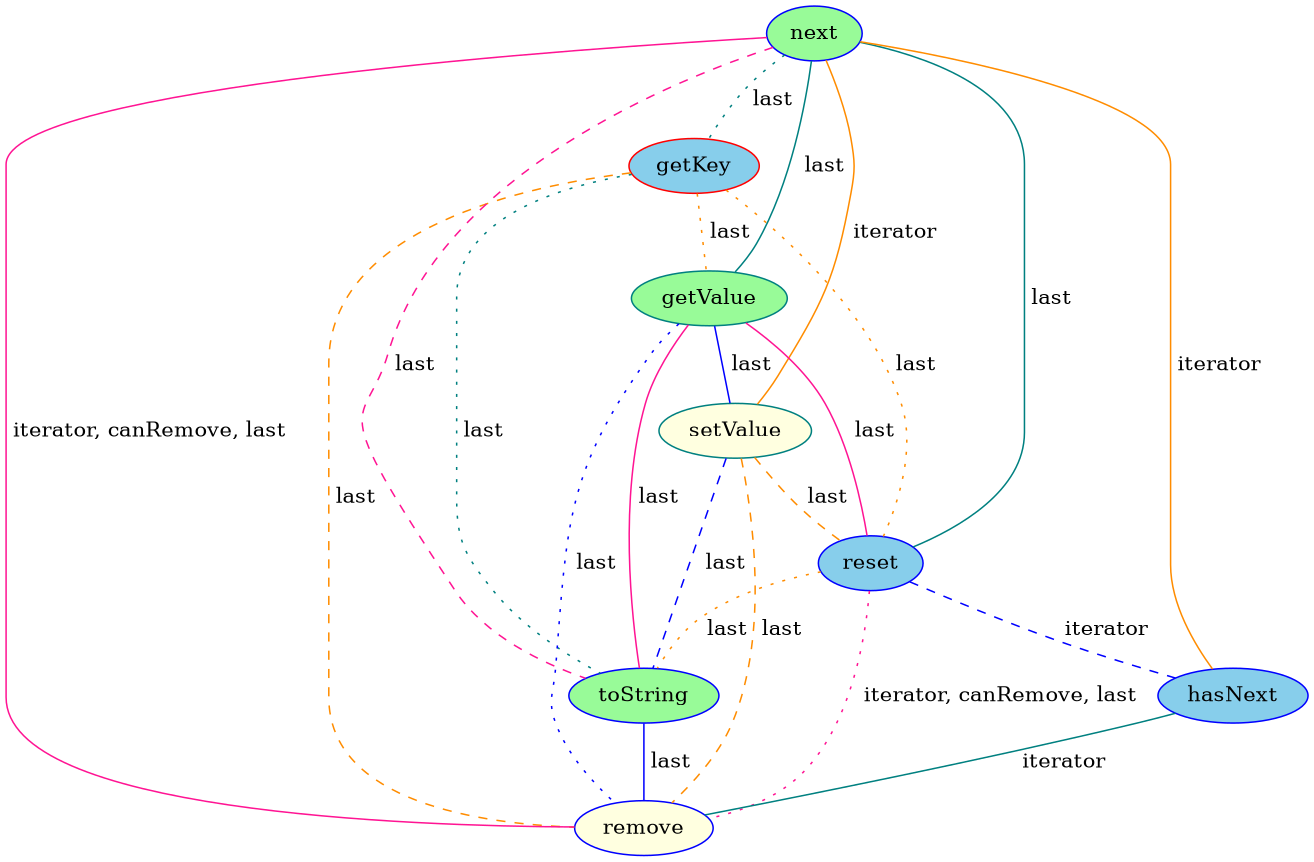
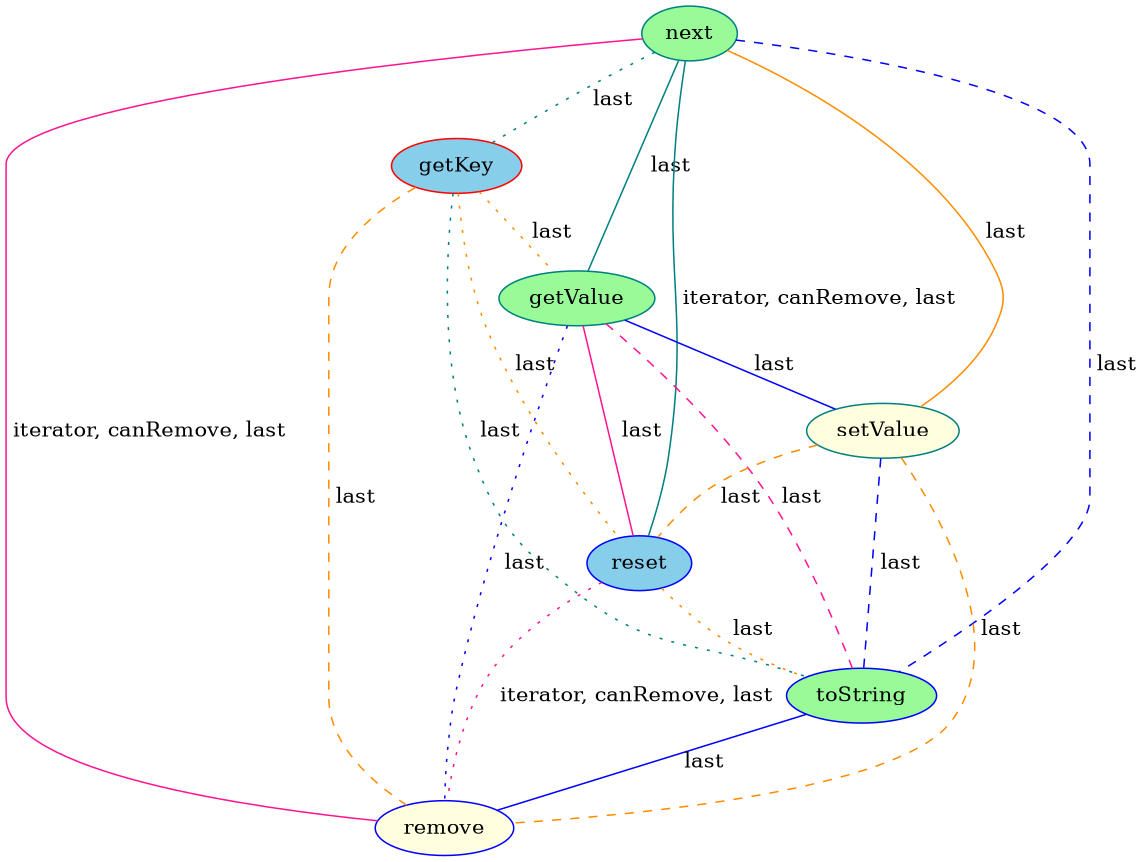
node "next": color blue -> teal
edge "next" -- "setValue": label " iterator" -> " last"
edge "next" -- "reset": label " last" -> " iterator, canRemove, last"
edge "next" -- "toString": color deeppink -> blue
edge "getValue" -- "toString": style solid -> dashed
node "hasNext": removed
